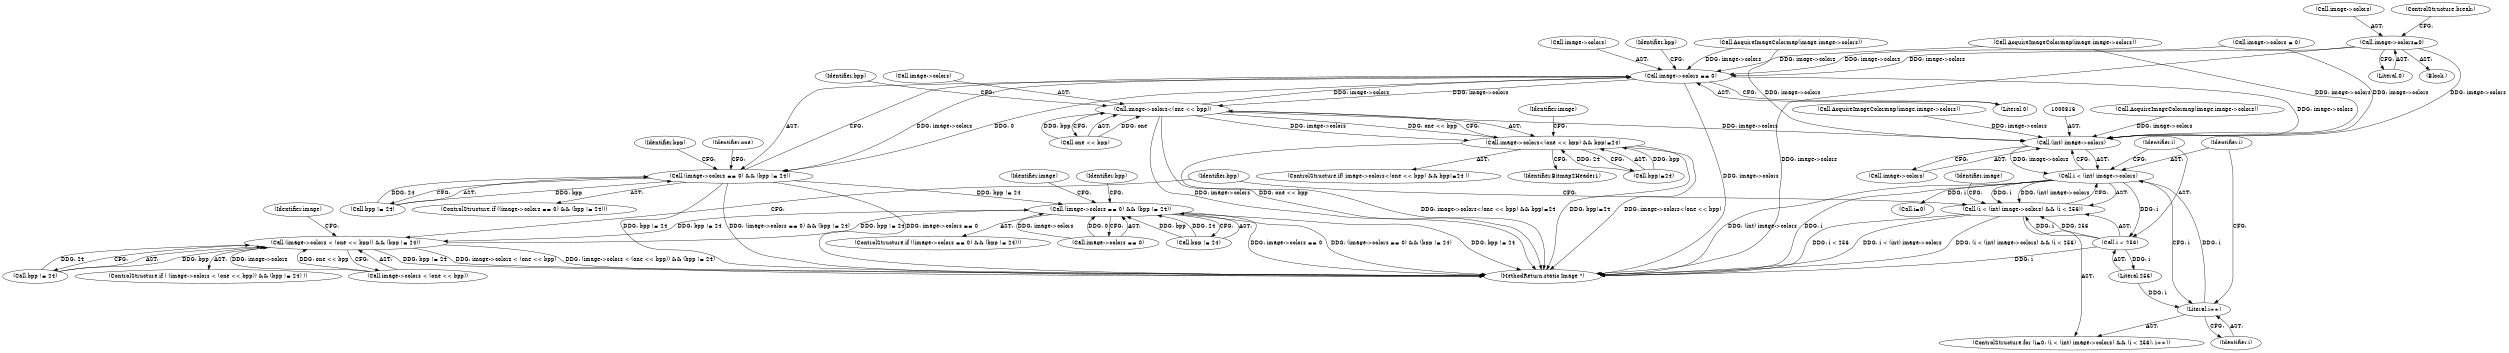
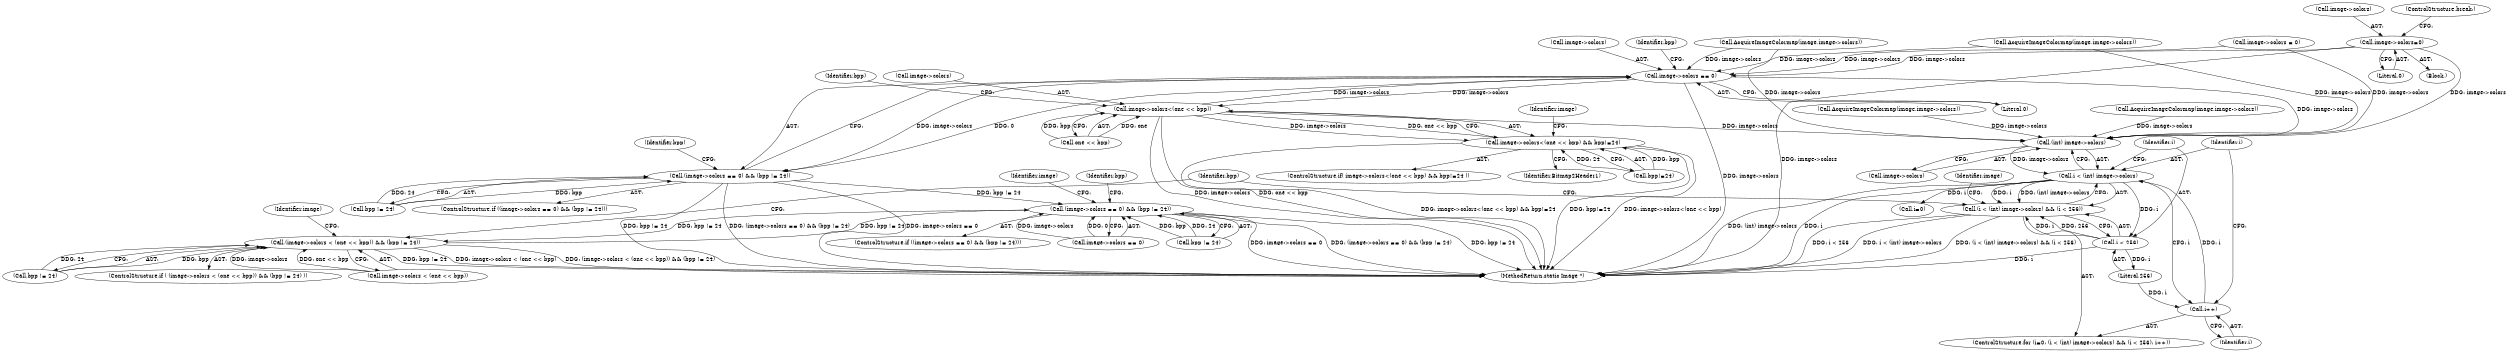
node "1000816": removed
node "(Identifier,one)": removed
edge "(Call,(i < (int) image->colors) && (i < 256))" -> "(Call,i < 256)": added, label "CFG:"
node "(Literal,i++)": label "(Literal,i++)" -> "(Call,i++)"
